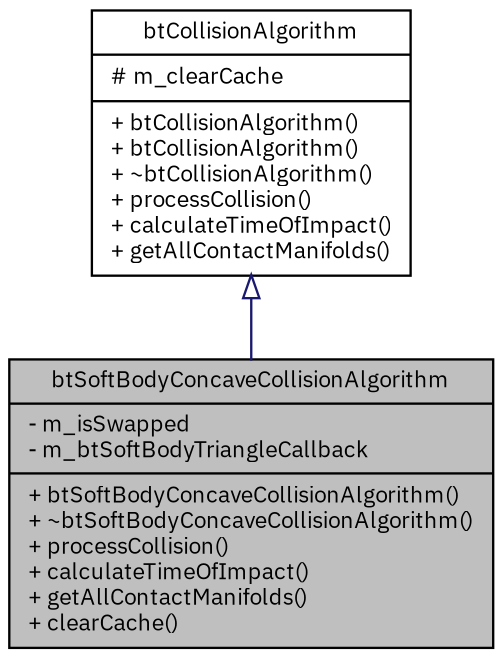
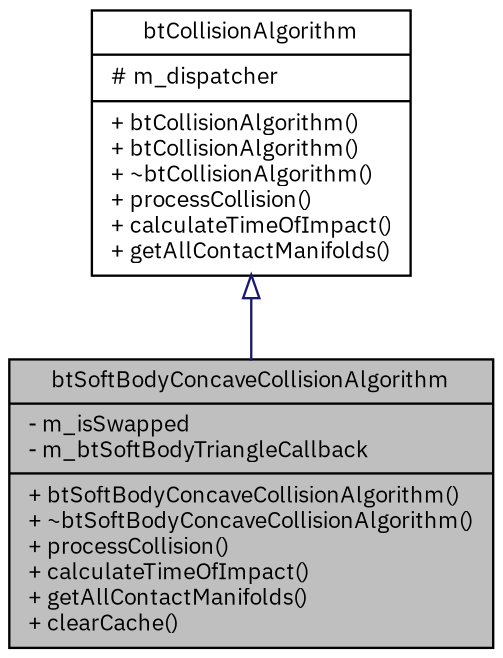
node "btCollisionAlgorithm": text "# m_clearCache" -> "# m_dispatcher"
